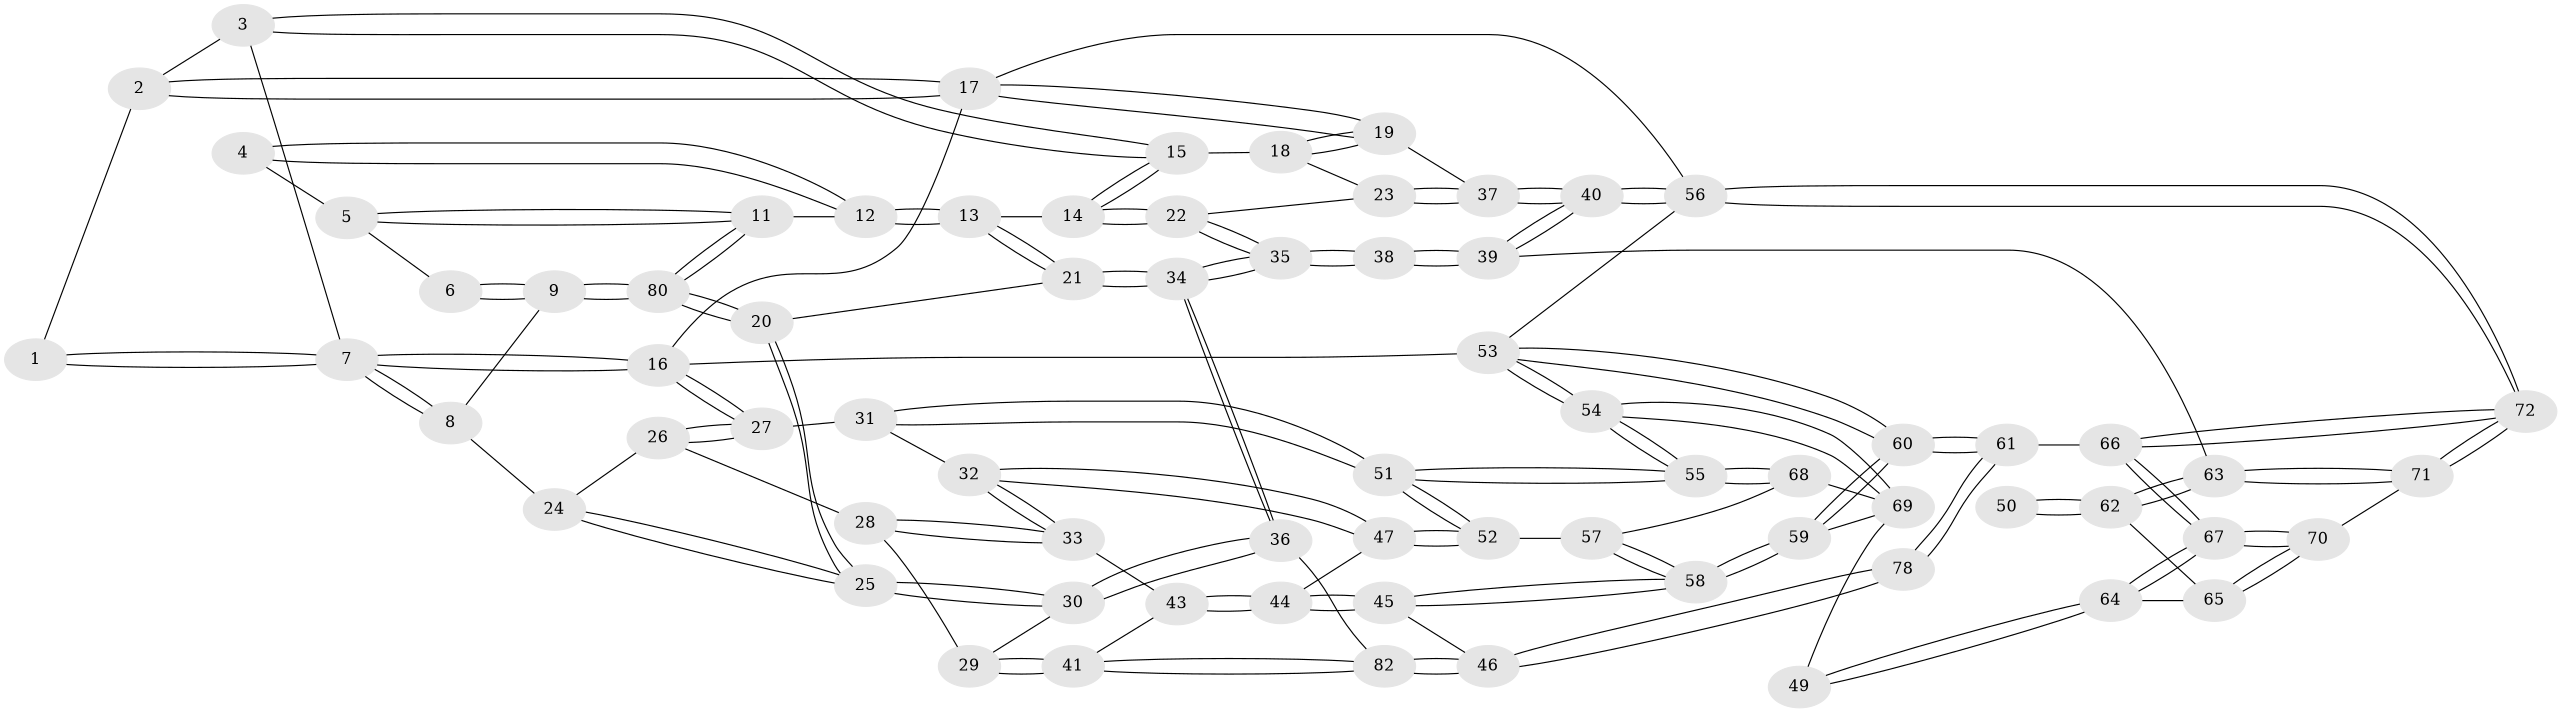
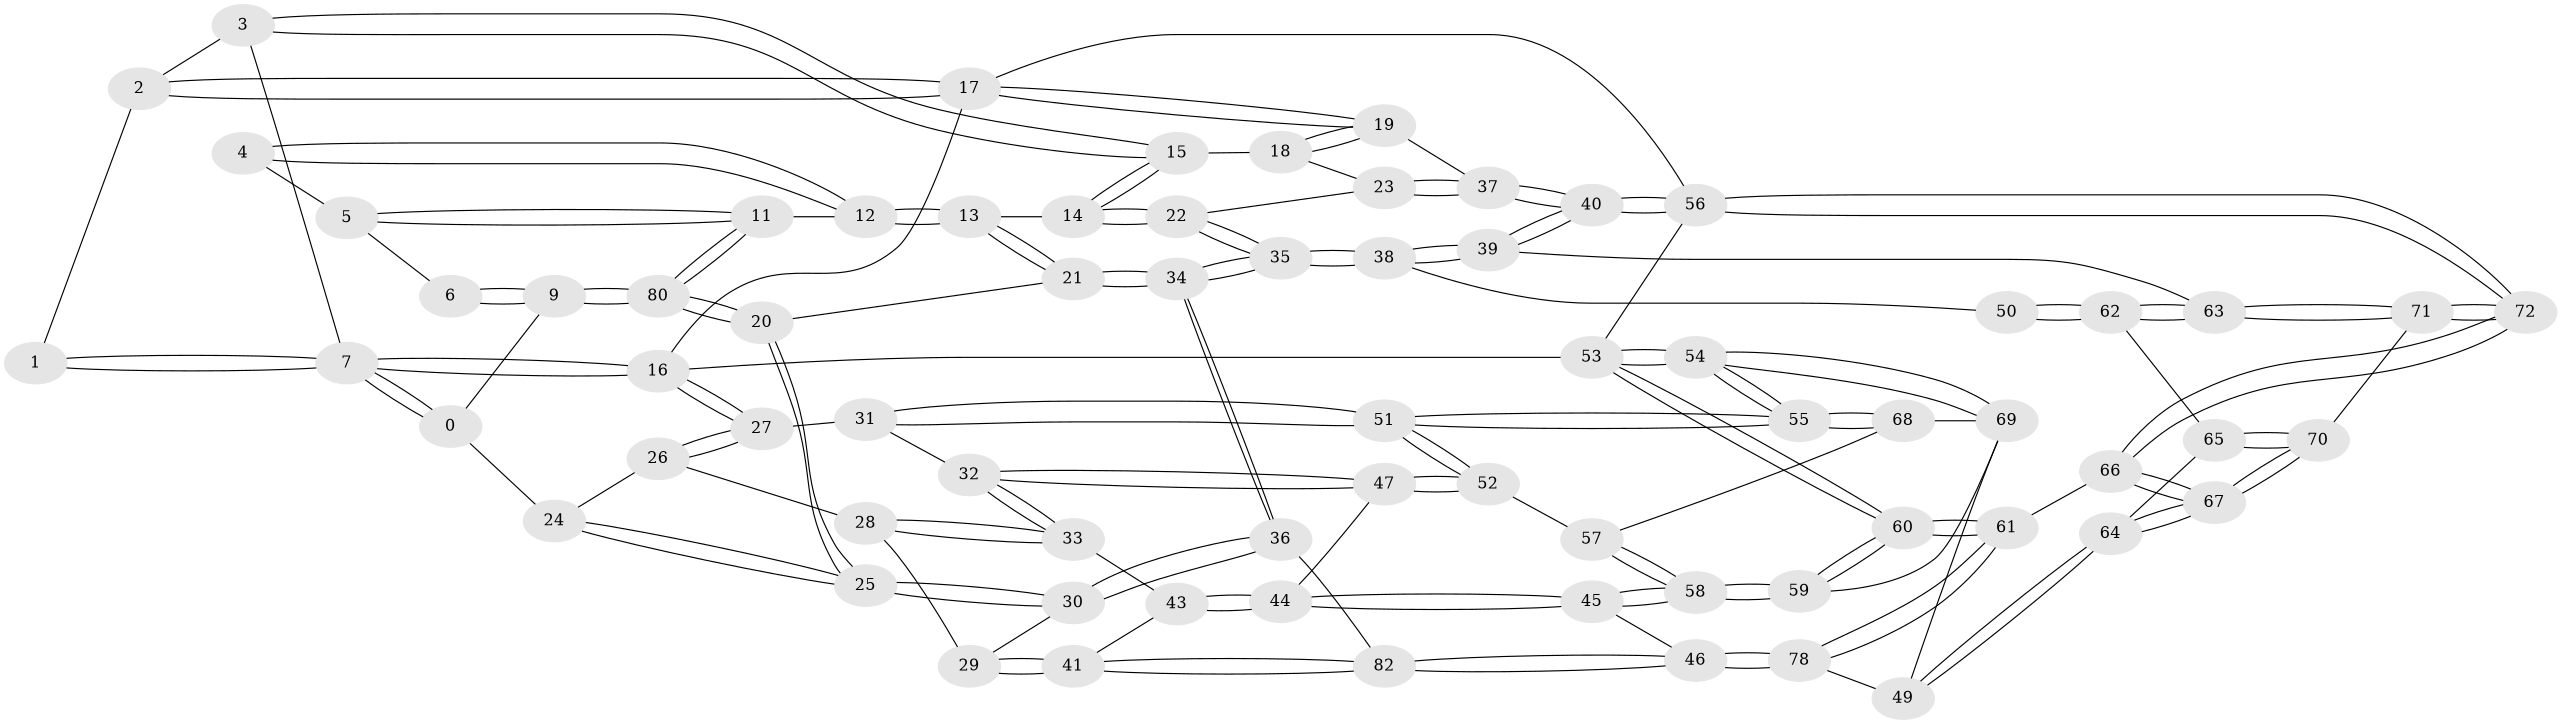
edge "38" -- "50": added
node "8": label "8" -> "0"
edge "78" -- "49": added
